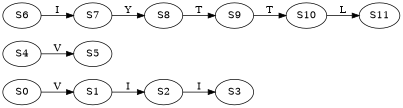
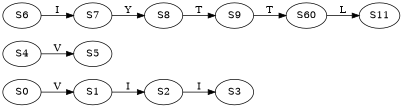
node "S10": label "S10" -> "S60"
